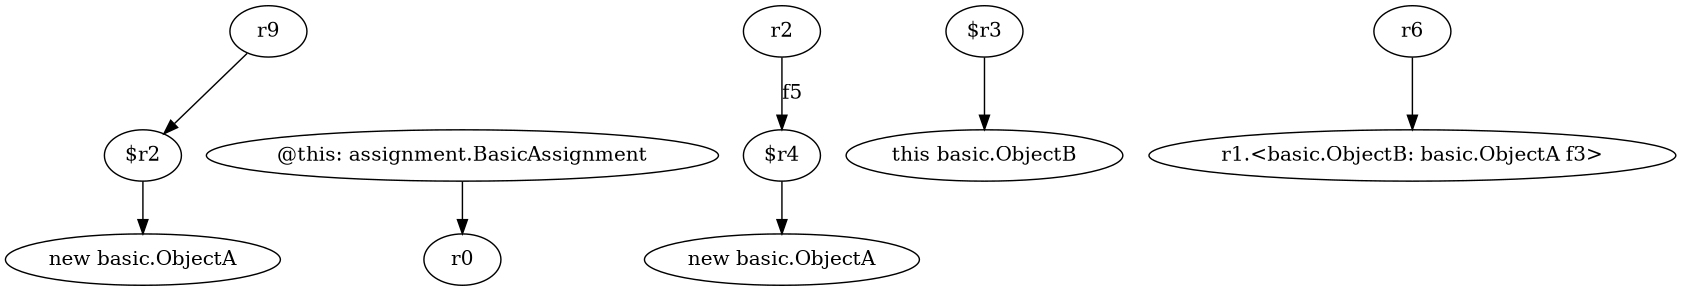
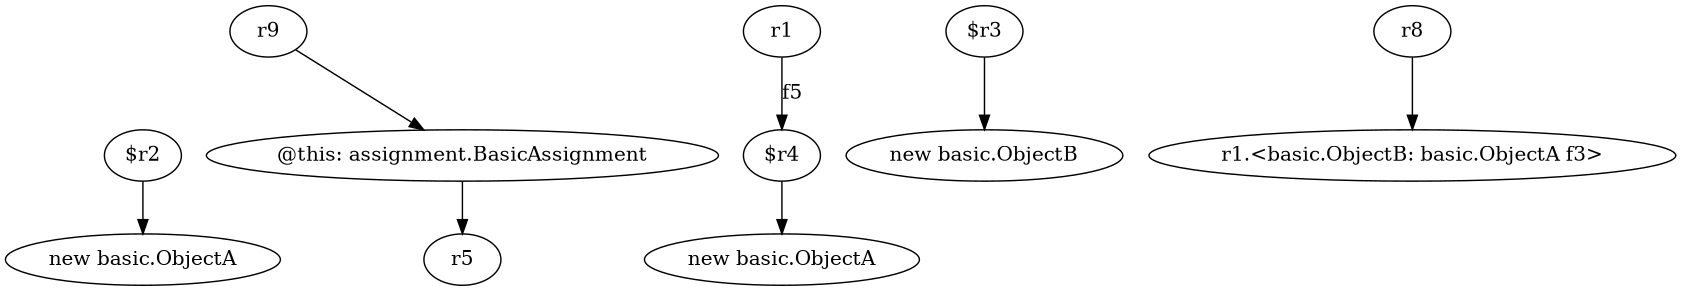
node "r2": label "r2" -> "r1"
node "r6": label "r6" -> "r8"
edge "r9" -> "$r2": now "r9" -> "@this: assignment.BasicAssignment"
node "this basic.ObjectB": label "this basic.ObjectB" -> "new basic.ObjectB"
node "r0": label "r0" -> "r5"
